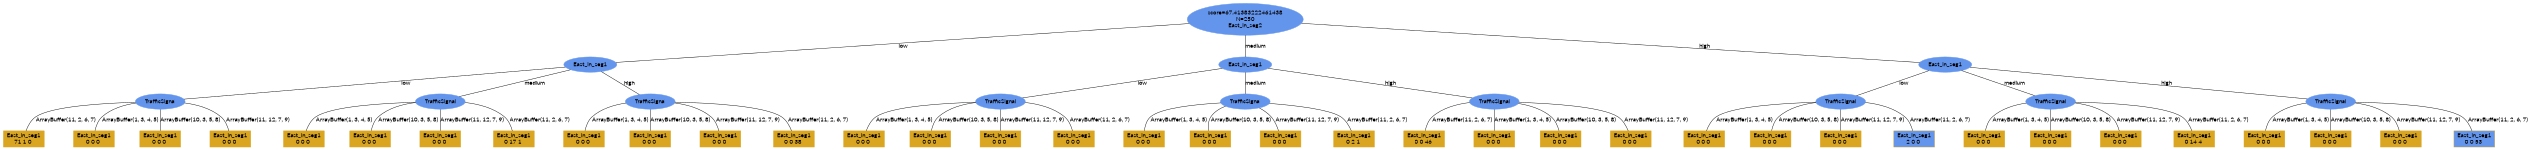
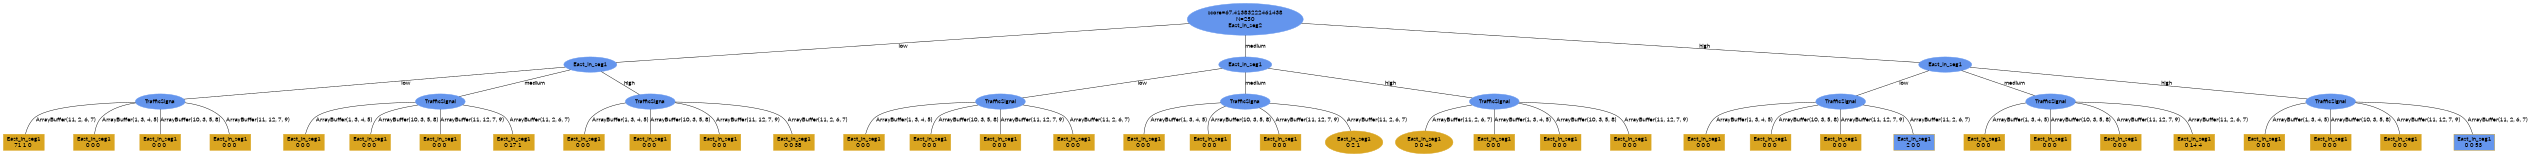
node "East_in_seg1 0 2 1": shape box -> ellipse
node "East_in_seg1 0 0 46": shape box -> ellipse
